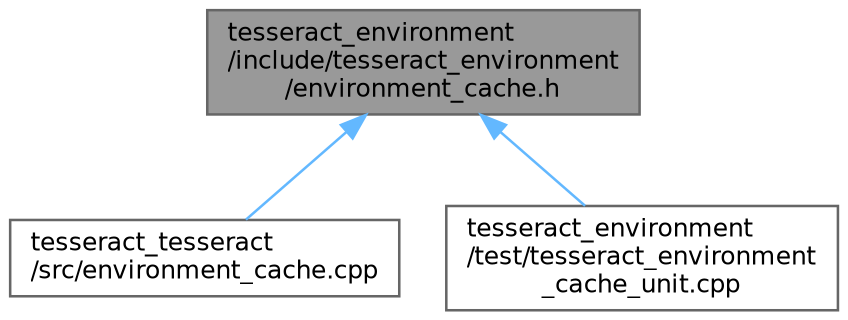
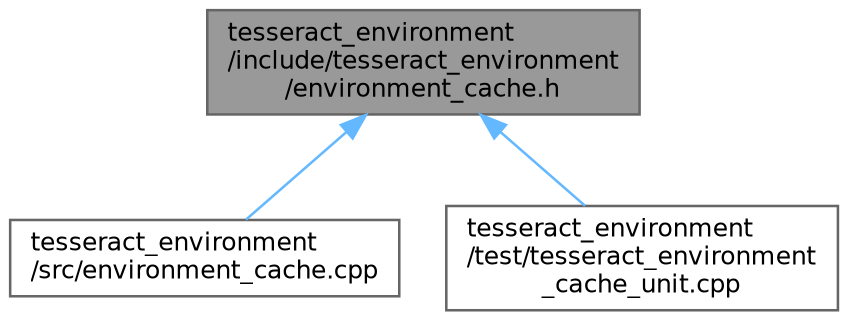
node "tesseract_tesseract /src/environment_cache.cpp": label "tesseract_tesseract /src/environment_cache.cpp" -> "tesseract_environment /src/environment_cache.cpp"
